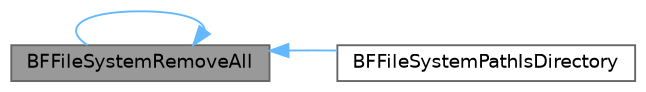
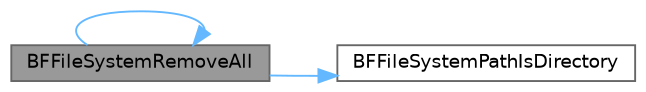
edge "BFFileSystemPathIsDirectory" -> "BFFileSystemRemoveAll": reversed
